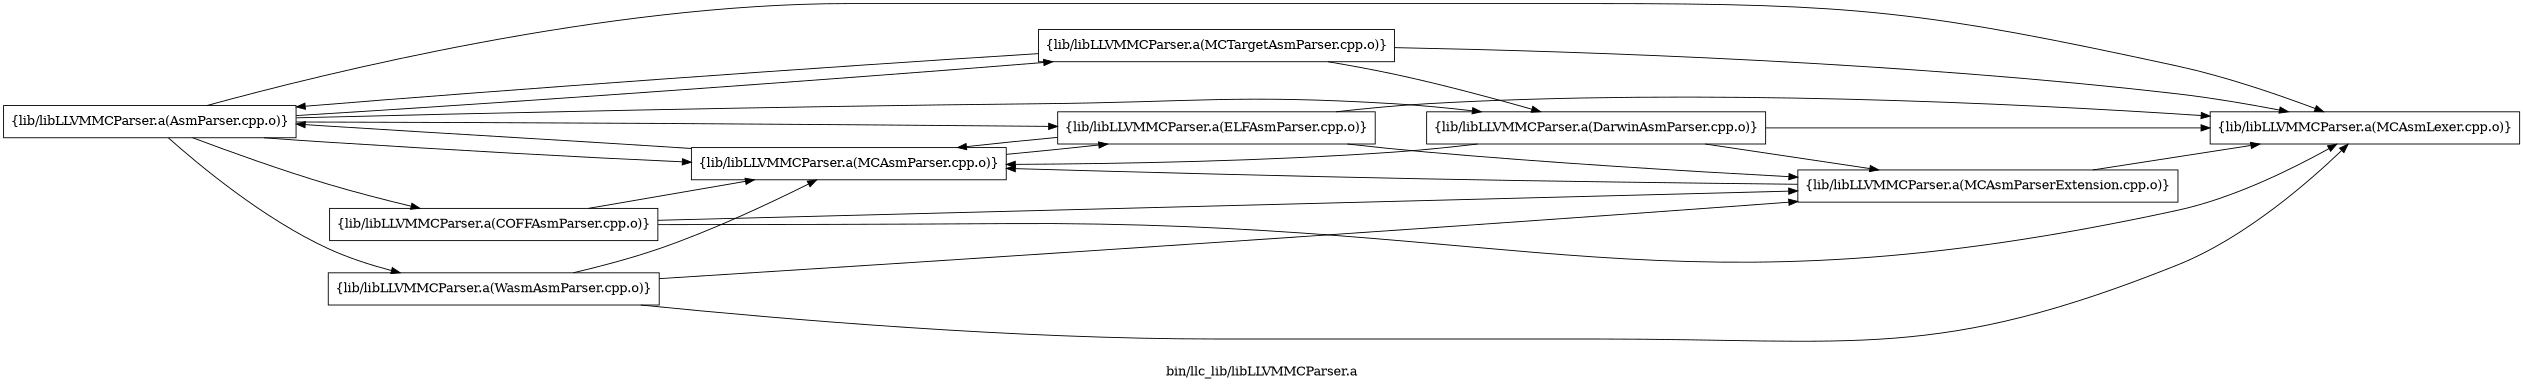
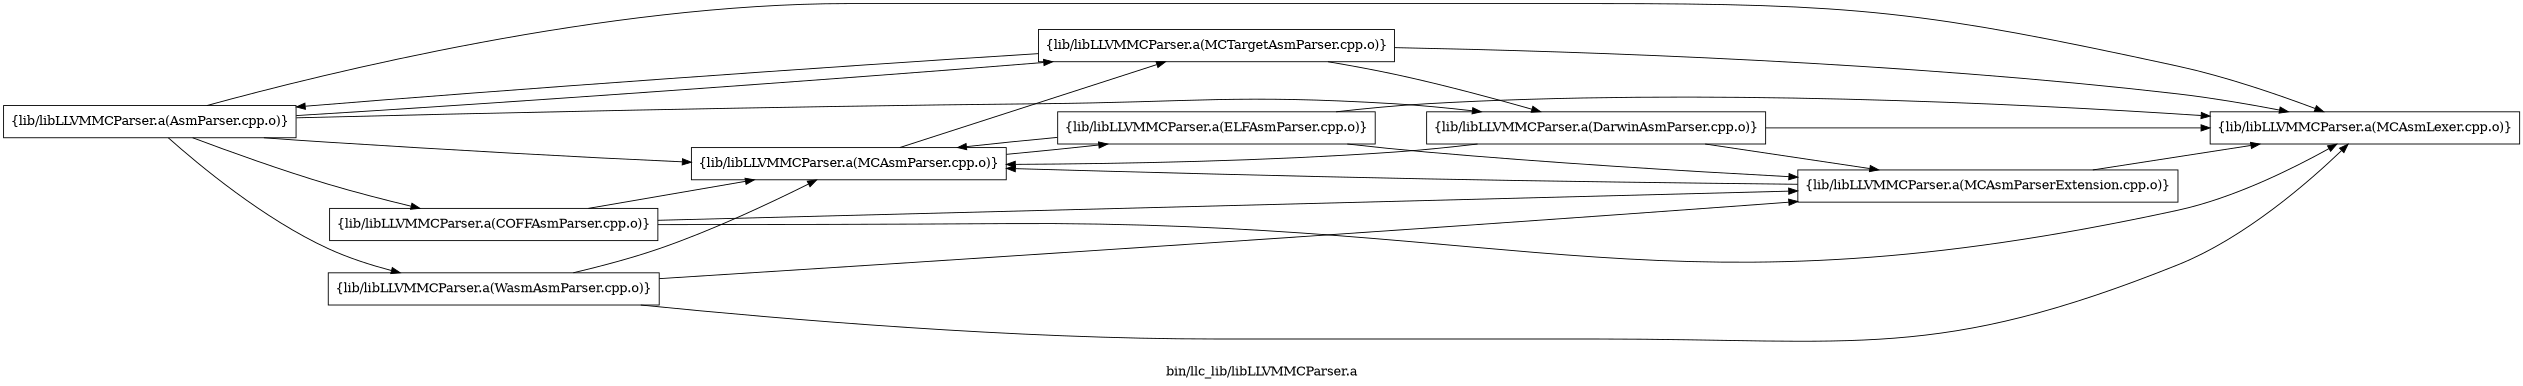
edge "{lib/libLLVMMCParser.a(AsmParser.cpp.o)}" -> "{lib/libLLVMMCParser.a(ELFAsmParser.cpp.o)}": removed
edge "{lib/libLLVMMCParser.a(MCAsmParser.cpp.o)}" -> "{lib/libLLVMMCParser.a(AsmParser.cpp.o)}": now "{lib/libLLVMMCParser.a(MCAsmParser.cpp.o)}" -> "{lib/libLLVMMCParser.a(MCTargetAsmParser.cpp.o)}"
